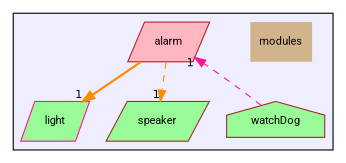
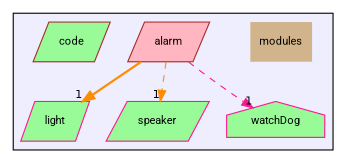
node "code": added
edge "watchDog" -> "alarm": reversed
node "speaker": color brown -> deeppink
node "watchDog": color brown -> deeppink
